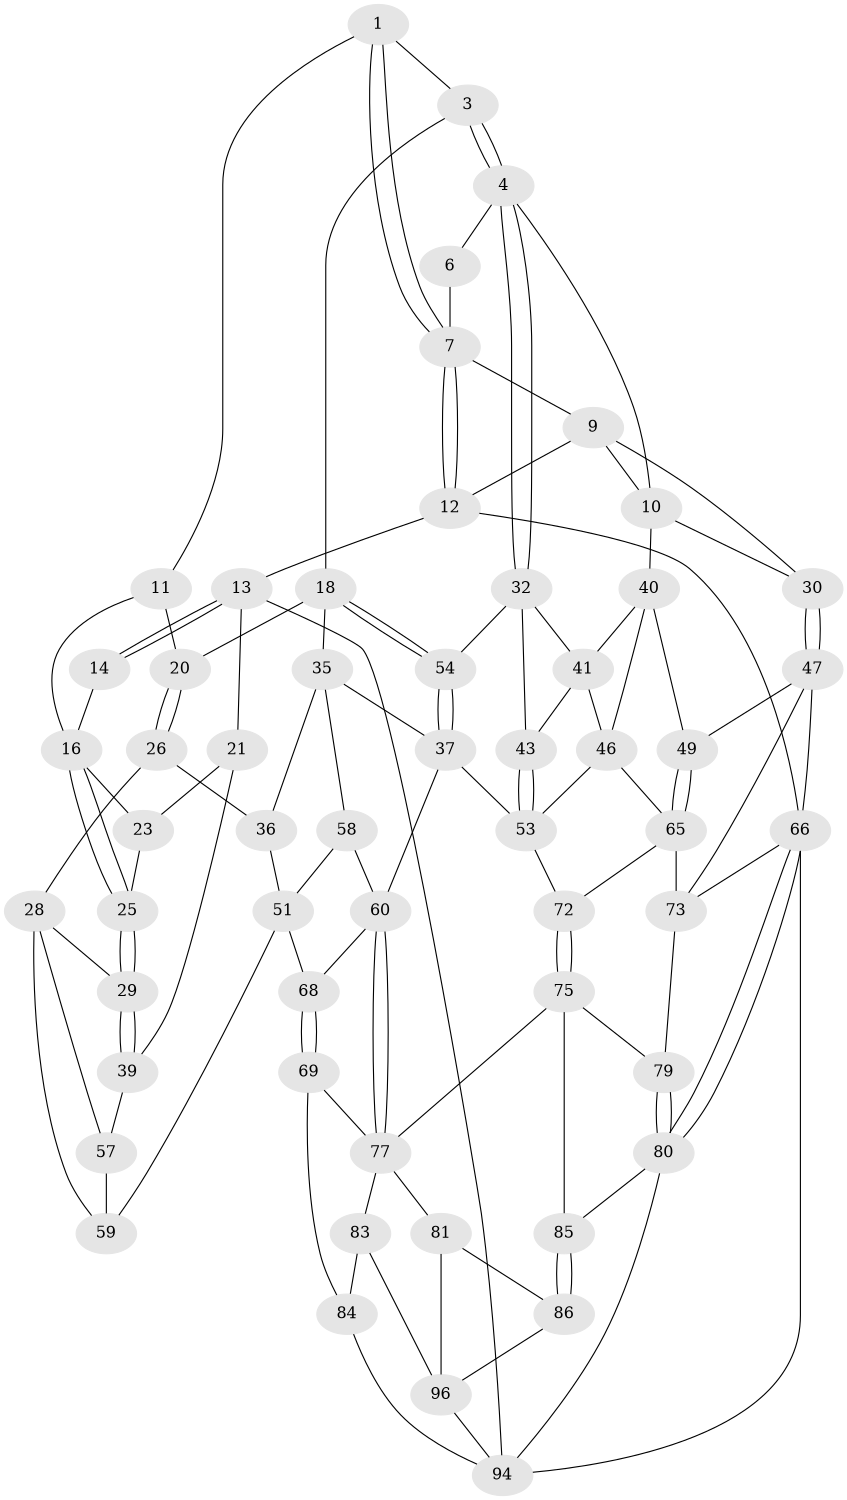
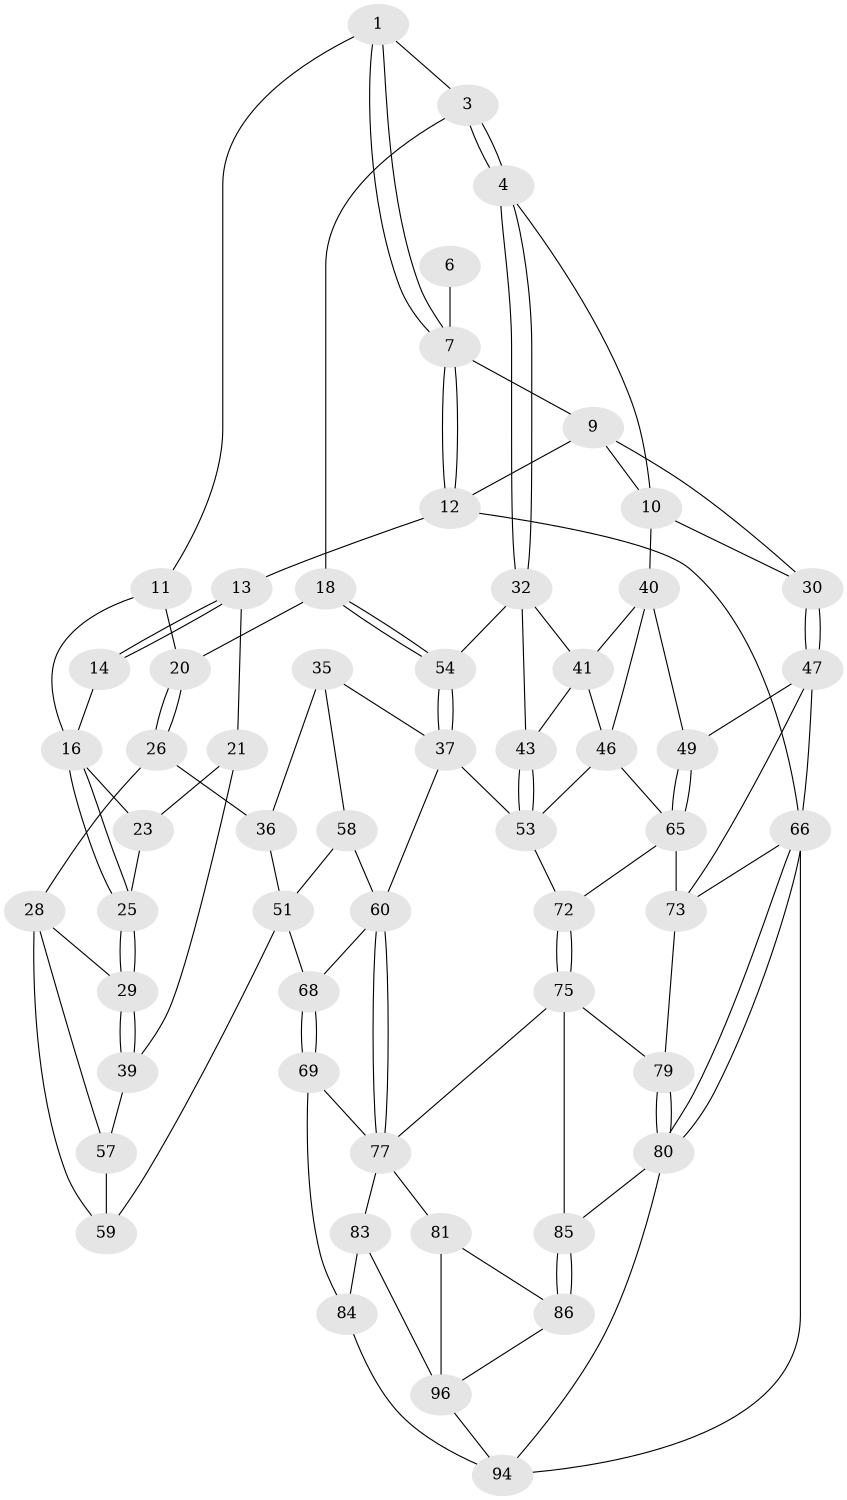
edge "4" -- "6": removed
edge "18" -- "35": removed
edge "13" -- "94": removed
